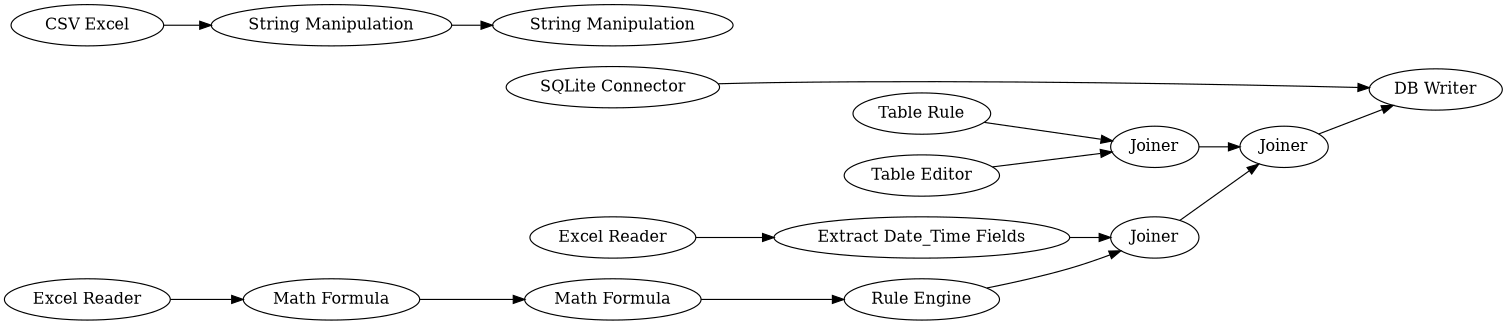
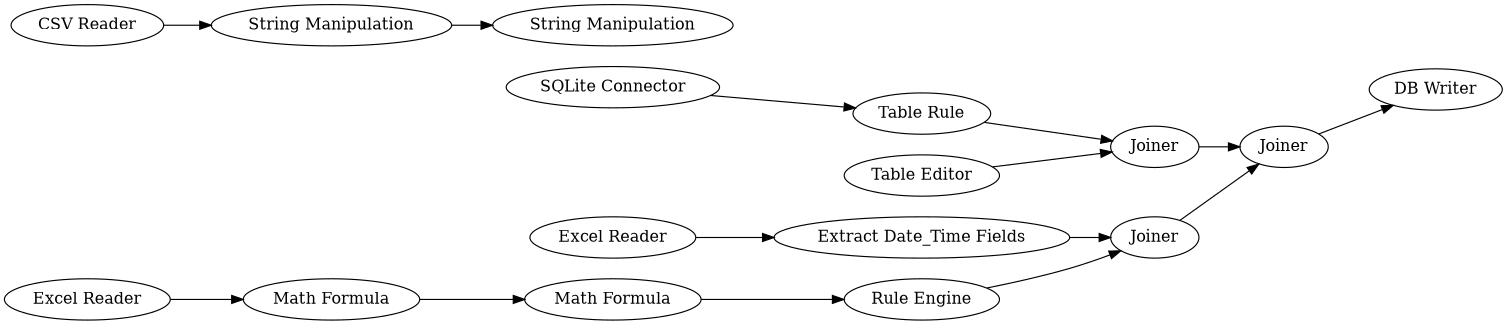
node "CSV Excel": label "CSV Excel" -> "CSV Reader"
edge "SQLite Connector" -> "DB Writer": now "SQLite Connector" -> "Table Rule"
